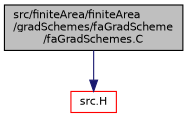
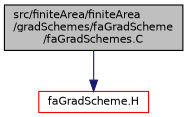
node "src.H": label "src.H" -> "faGradScheme.H"
